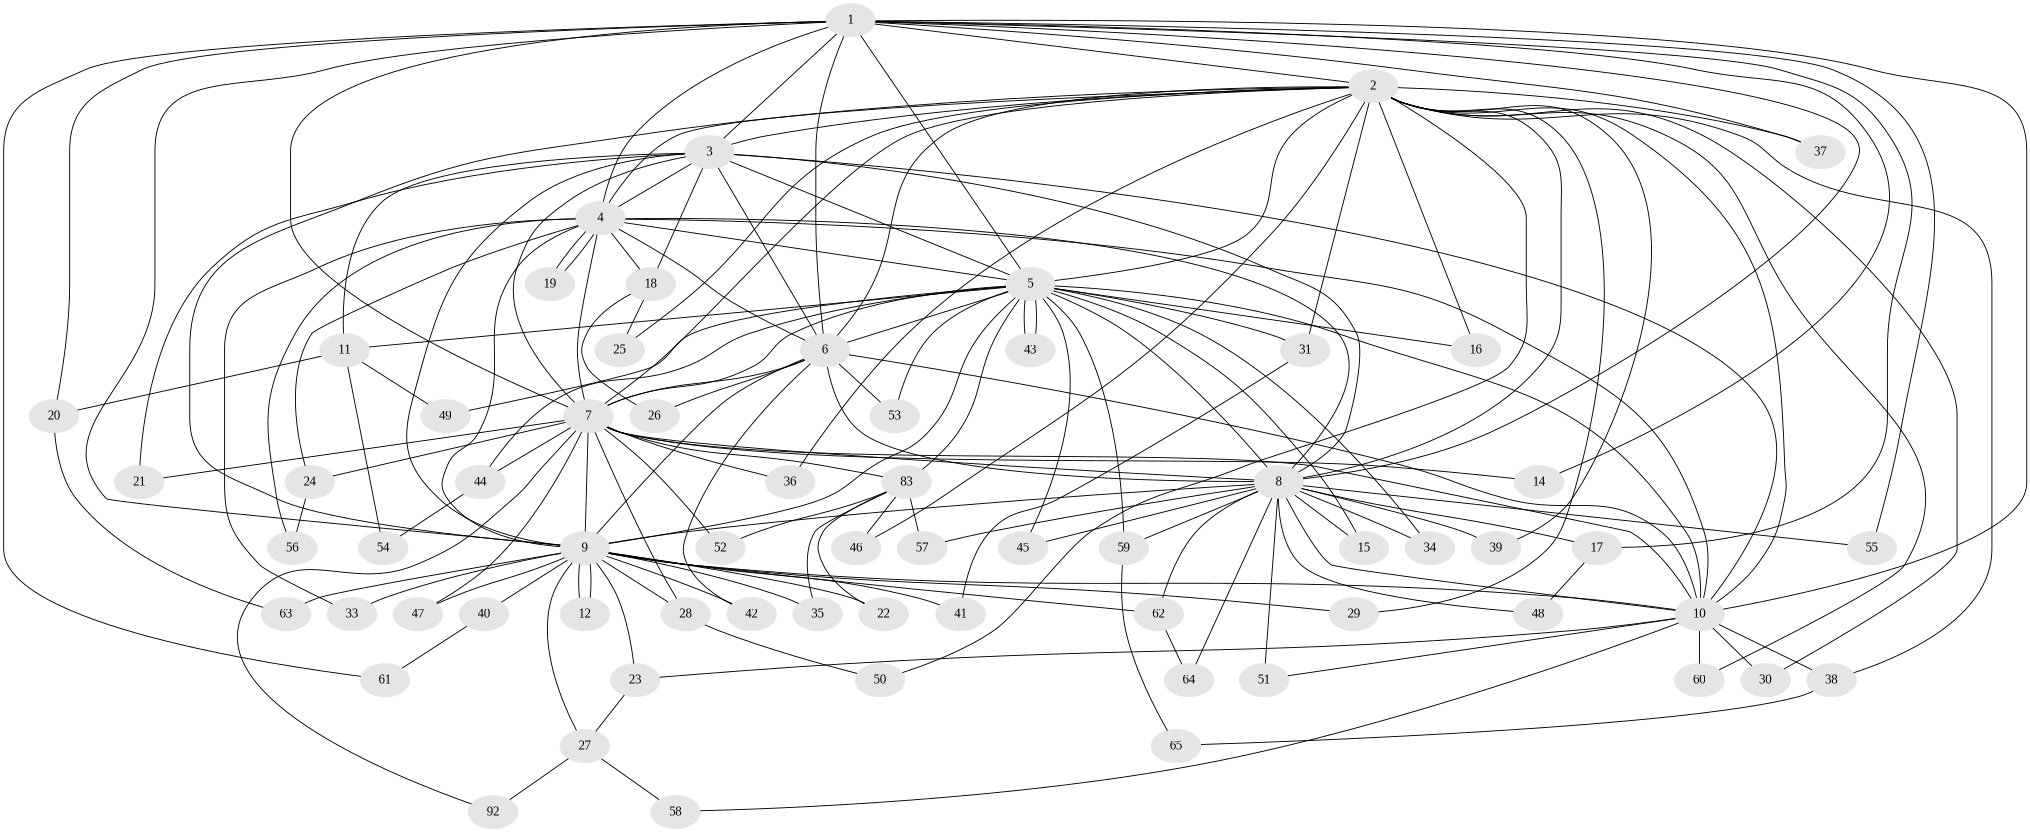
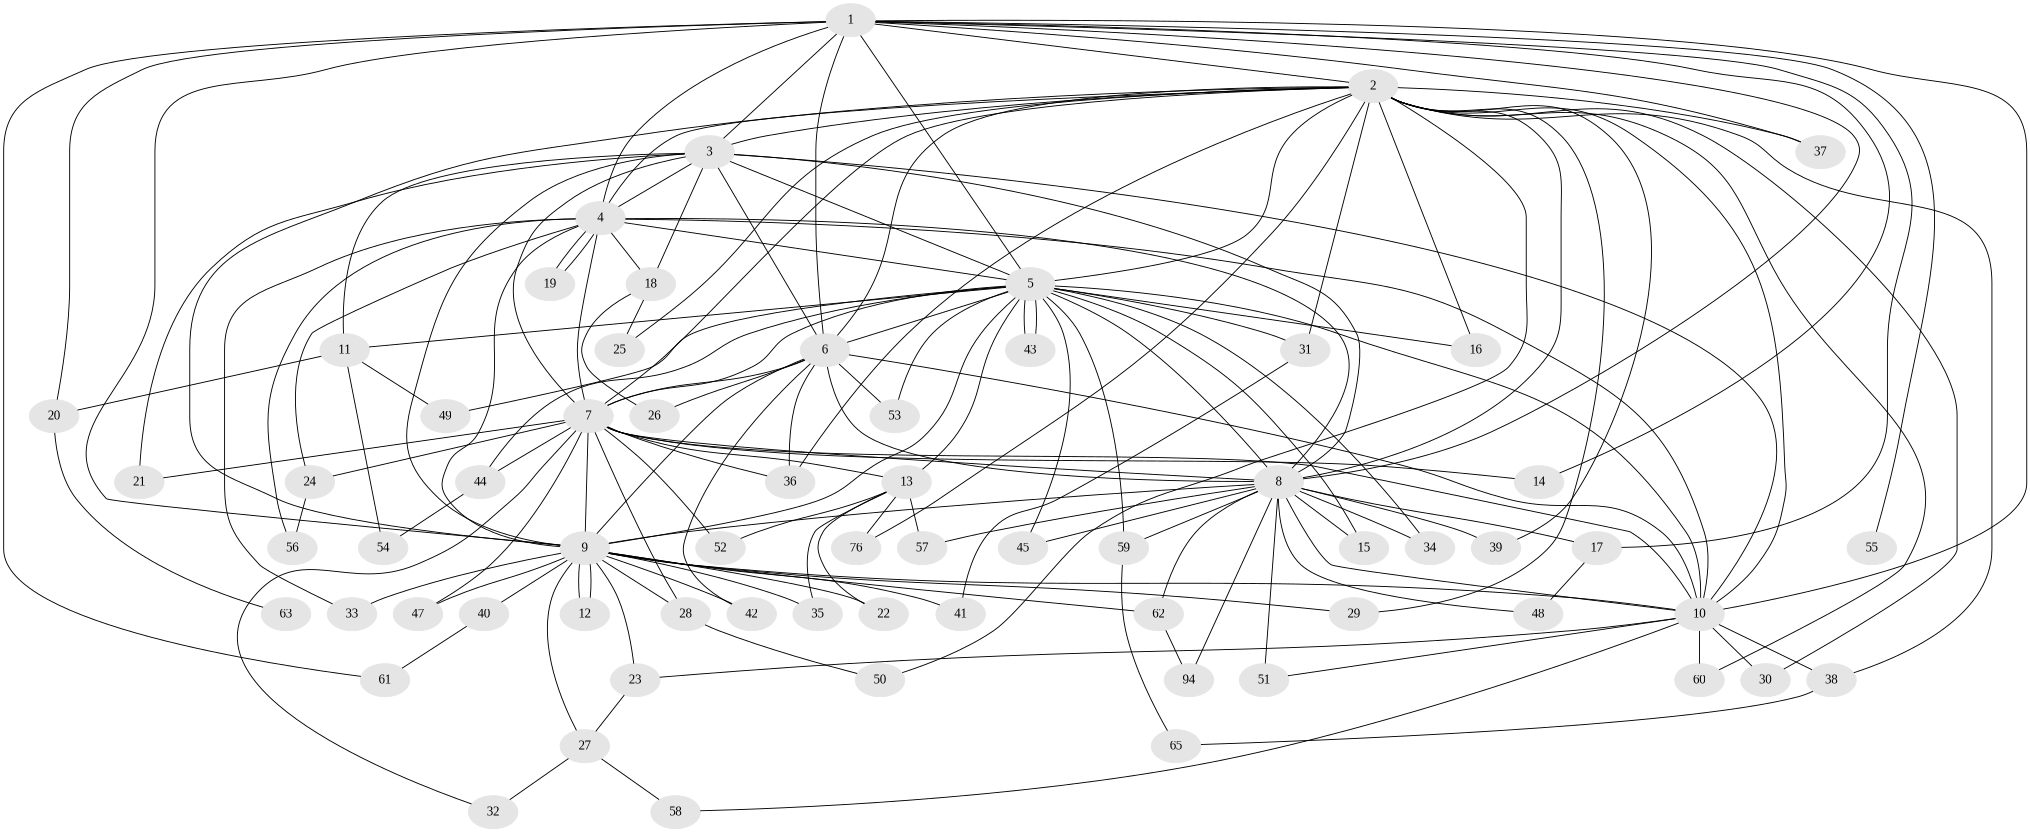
edge "1" -- "7": removed
edge "4" -- "6": now "36" -- "6"
node "83": label "83" -> "13"
edge "8" -- "55": removed
node "46": label "46" -> "76"
edge "9" -- "63": removed
node "64": label "64" -> "94"
node "92": label "92" -> "32"
